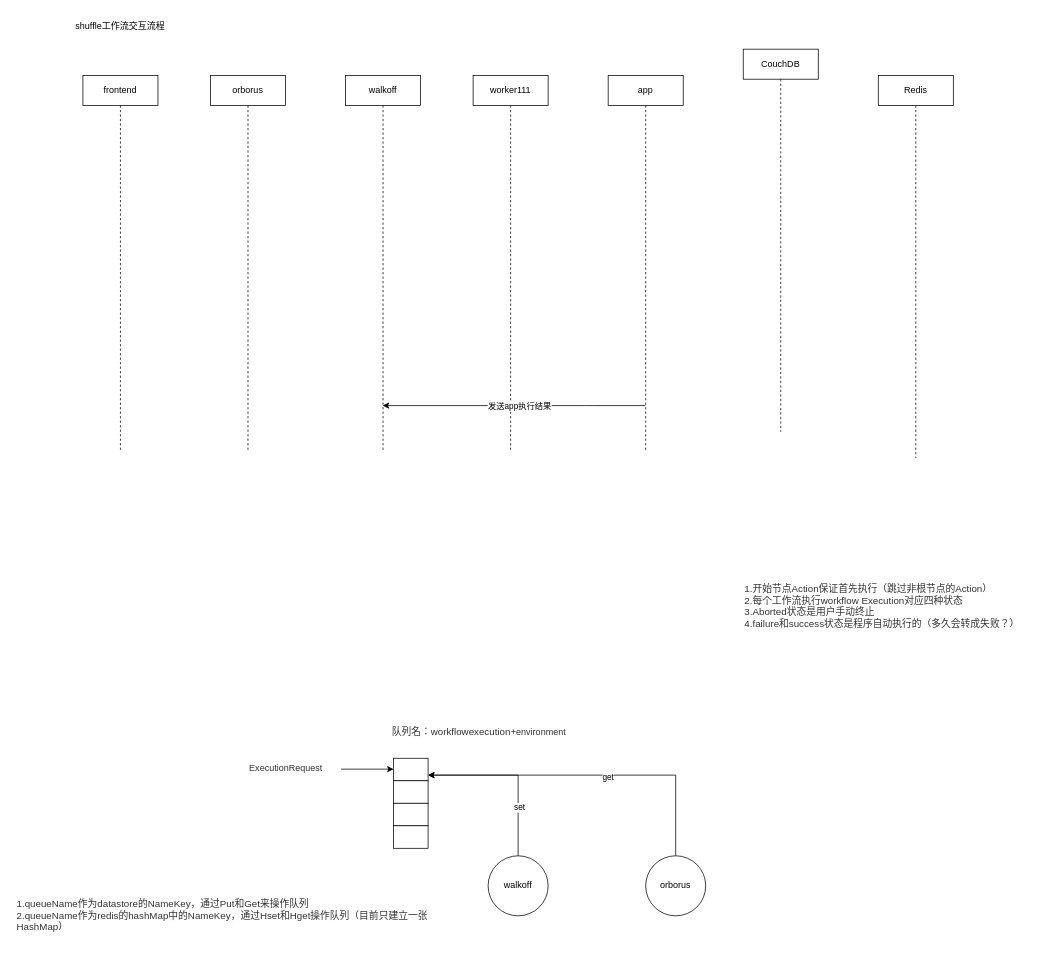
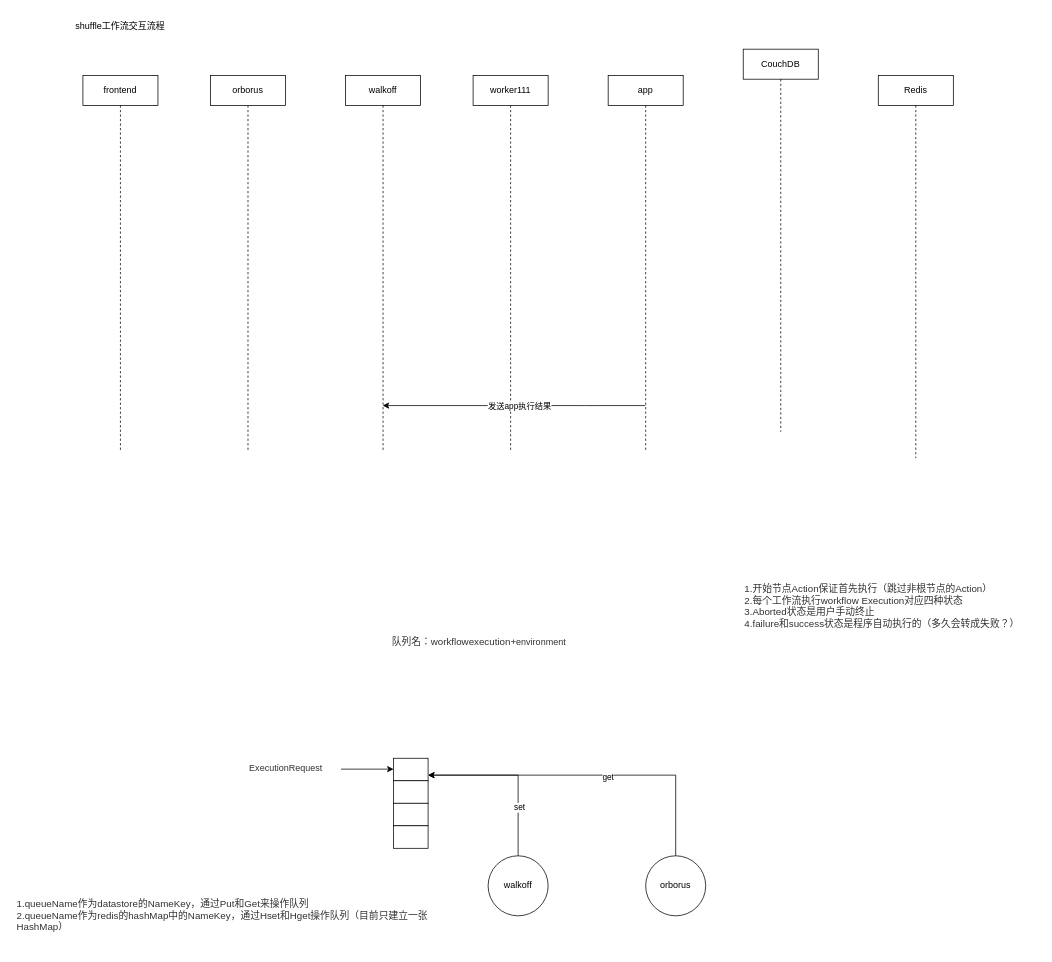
node "队列名：workflowexecution+environment": moved (508, 732) -> (508, 642)
